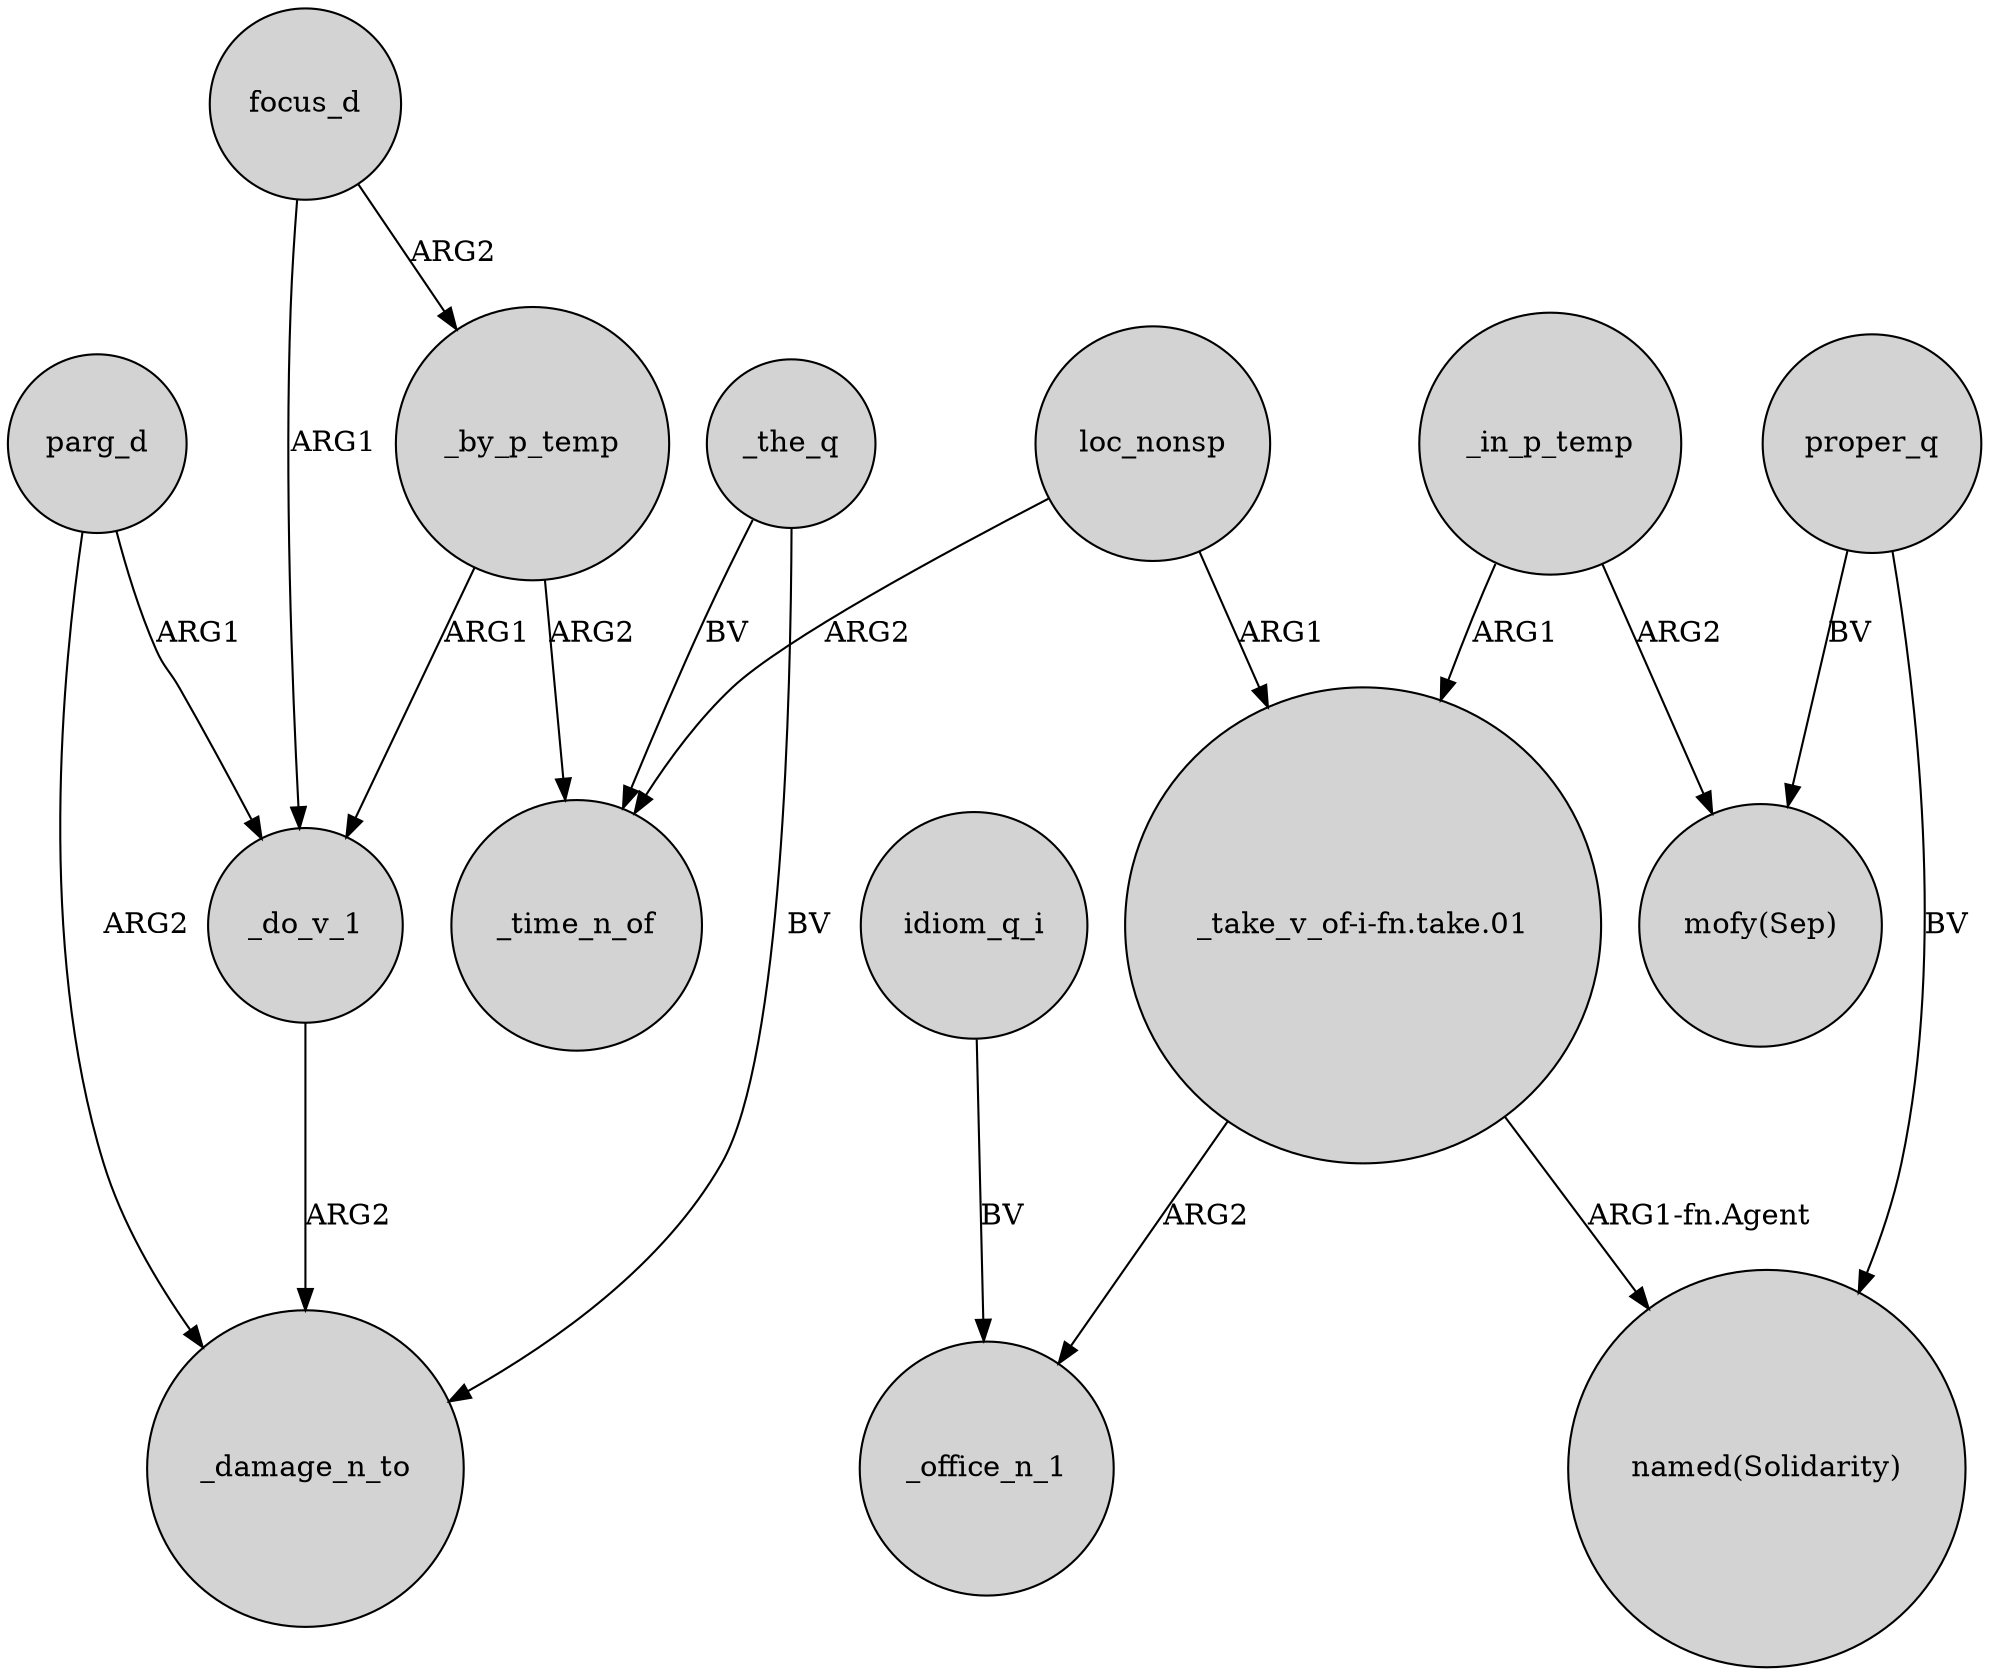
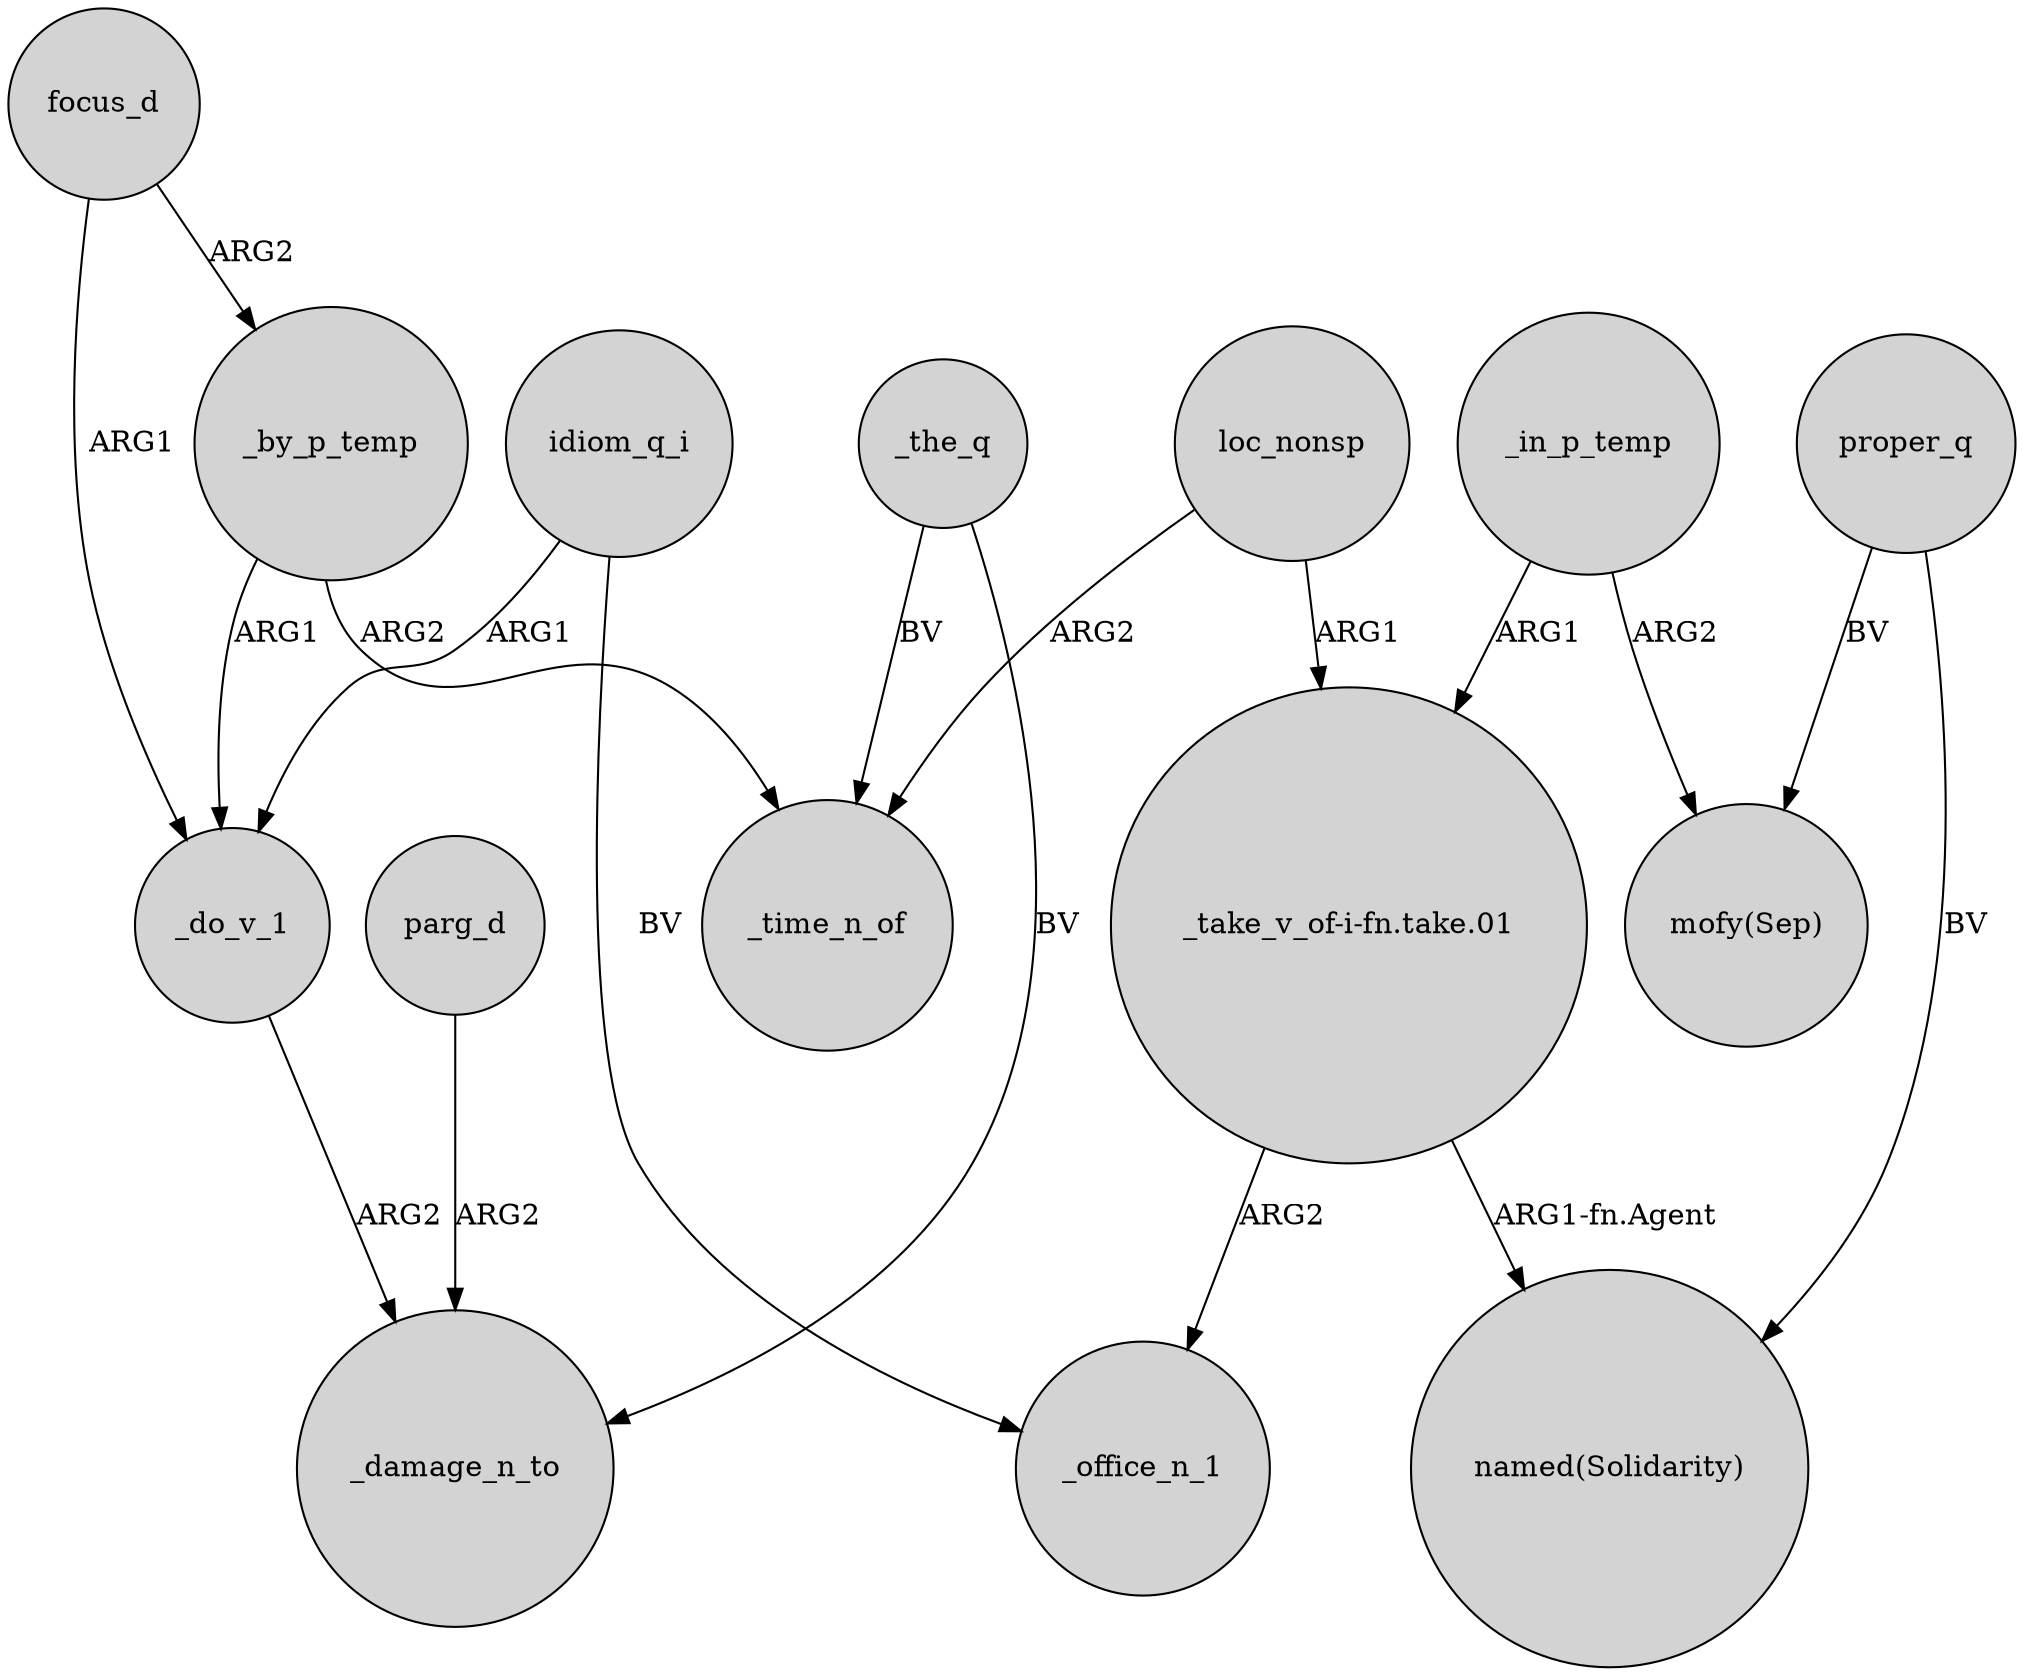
edge "parg_d" -> "_do_v_1": now "idiom_q_i" -> "_do_v_1"
